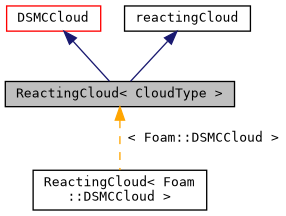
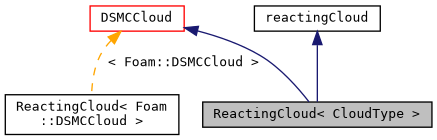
edge "ReactingCloud< Foam ::DSMCCloud >" -> "ReactingCloud< CloudType >": now "ReactingCloud< Foam ::DSMCCloud >" -> "DSMCCloud"
